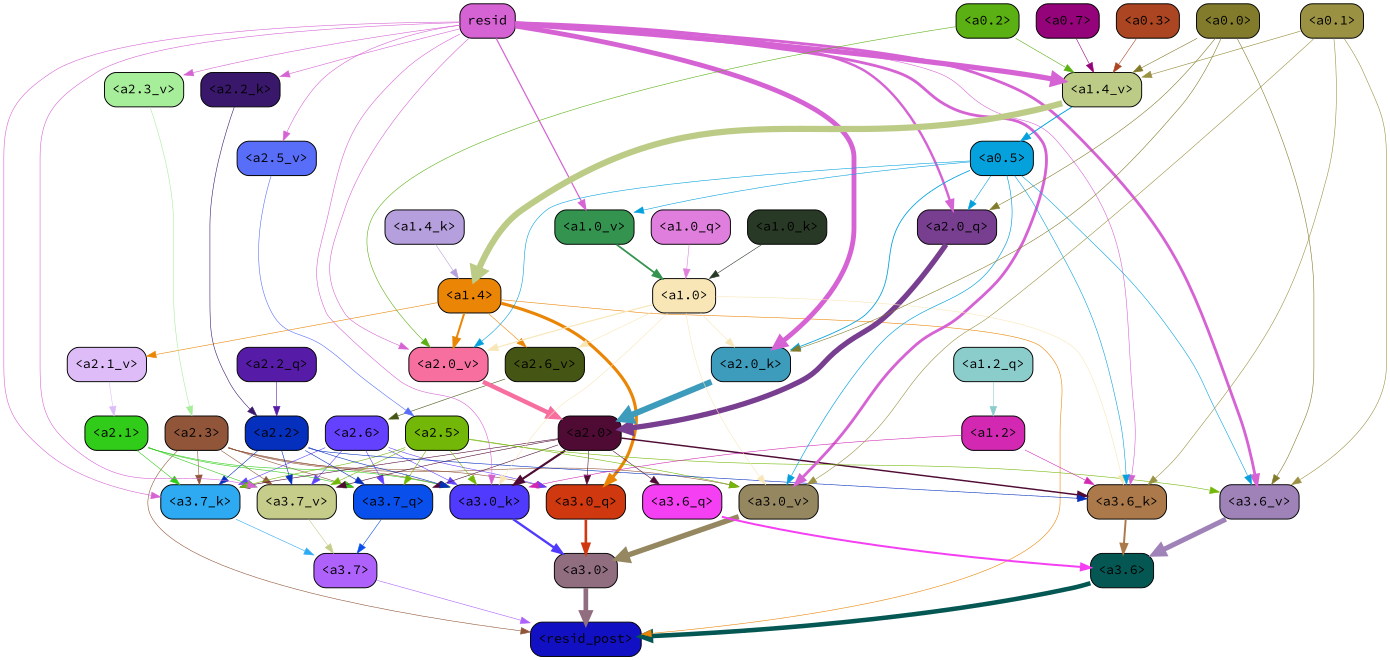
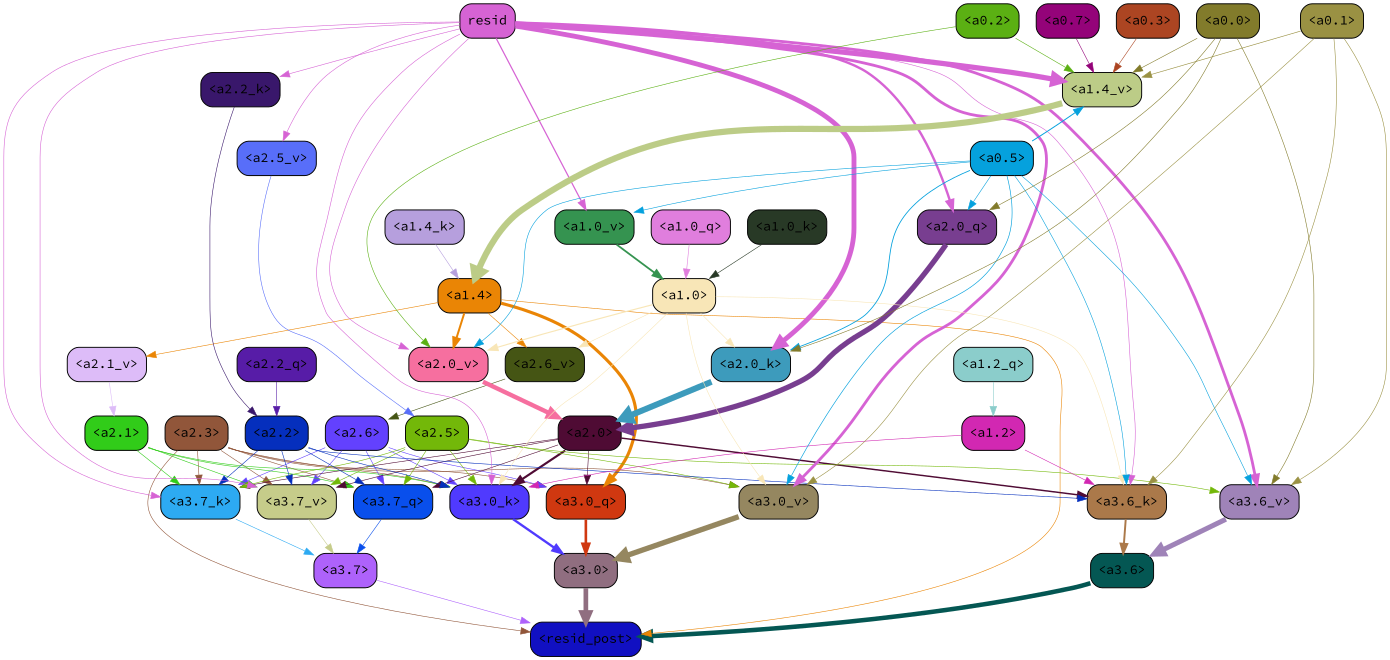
node "<a2.3_v>": removed
edge "<a1.4_v>" -> "<a0.5>": reversed
node "<a3.6_q>": removed
